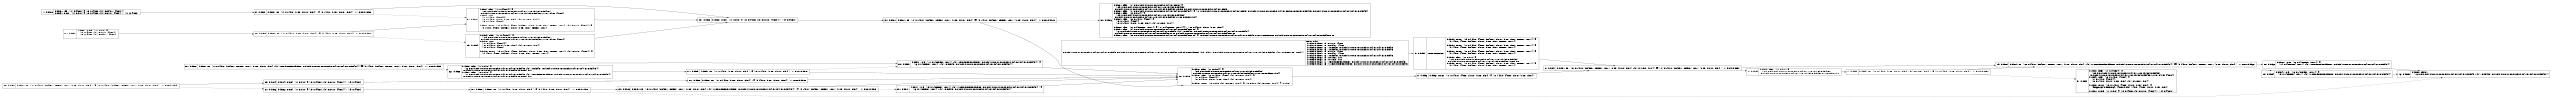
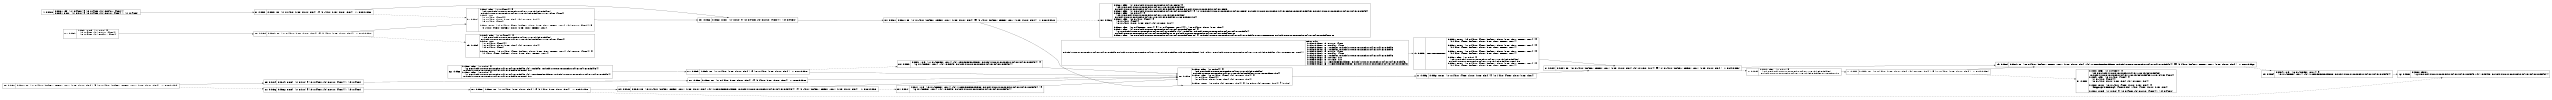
edge "19: 0x003f" -> "10: 0x0022": removed
node "0: 0x0000": text "MTH_ENTER_BLOCK" -> "ARRAY_ENTER_BLOCK"
node "31: 0x0061": removed
node "25: 0x0053": removed
